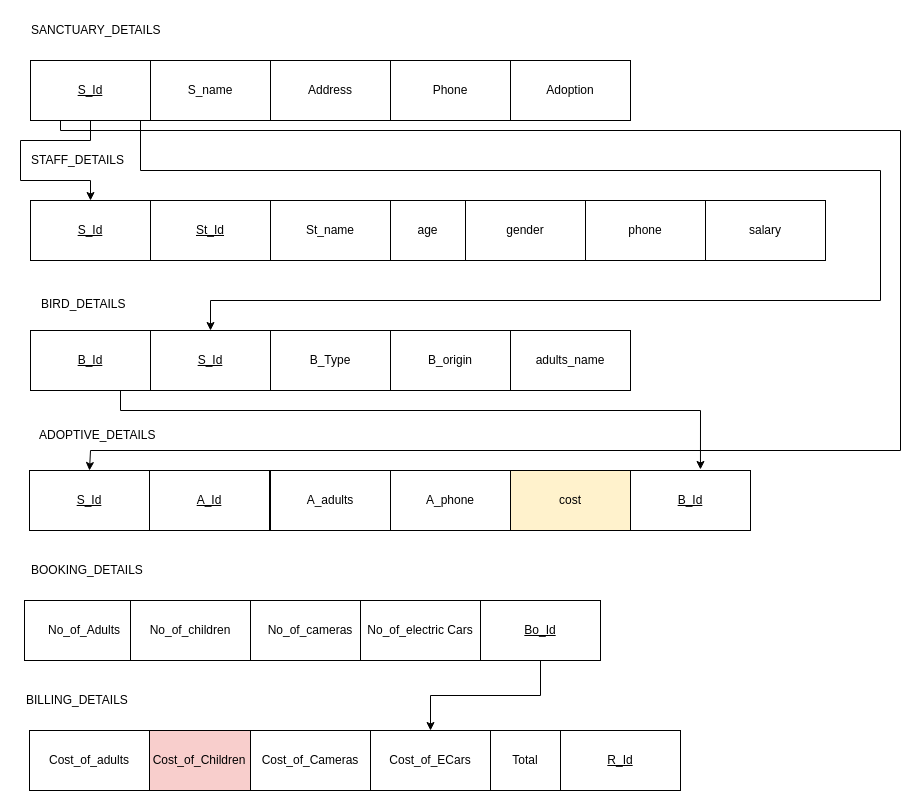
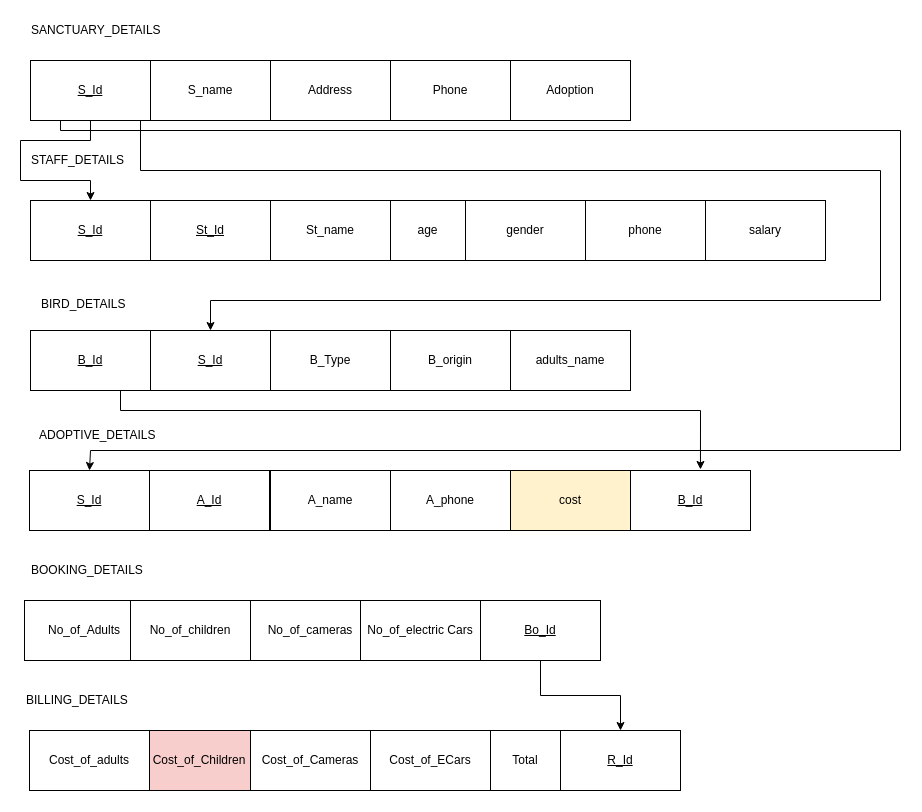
node "A_adults": label "A_adults" -> "A_name"
edge "Bo_Id" -> "Cost_of_ECars": now "Bo_Id" -> "R_Id"
